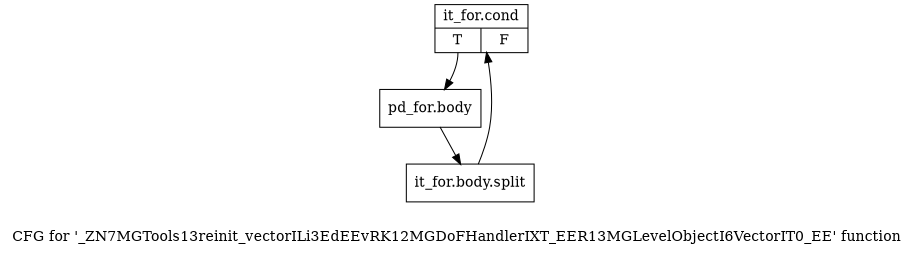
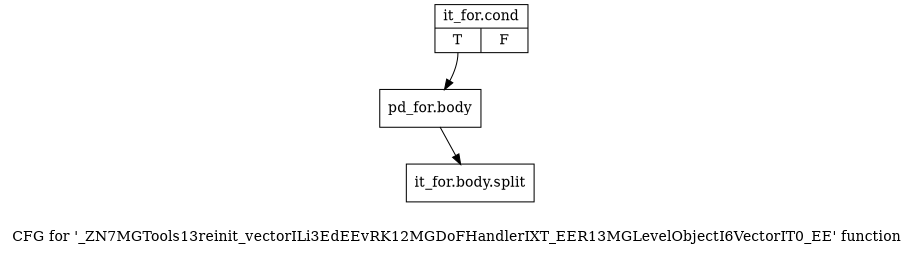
edge "it_for.body.split" -> "it_for.cond": removed
